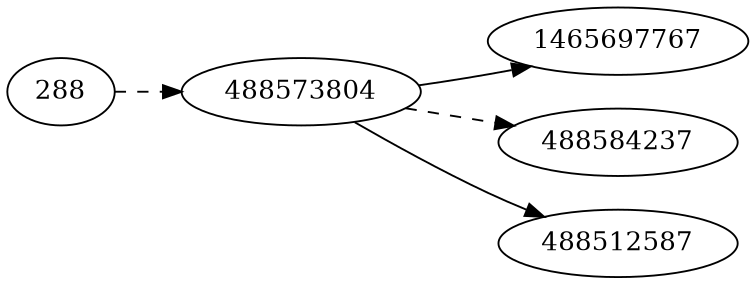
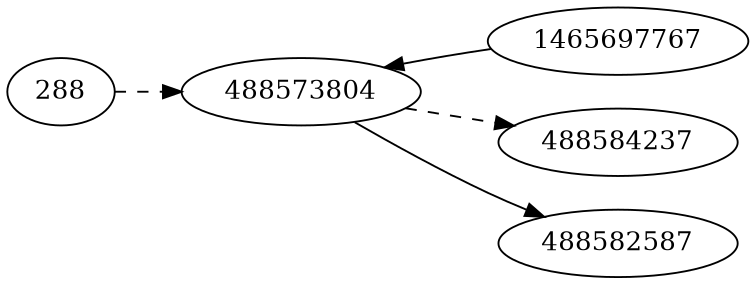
edge "488573804" -> "1465697767": reversed
node "488512587": label "488512587" -> "488582587"
